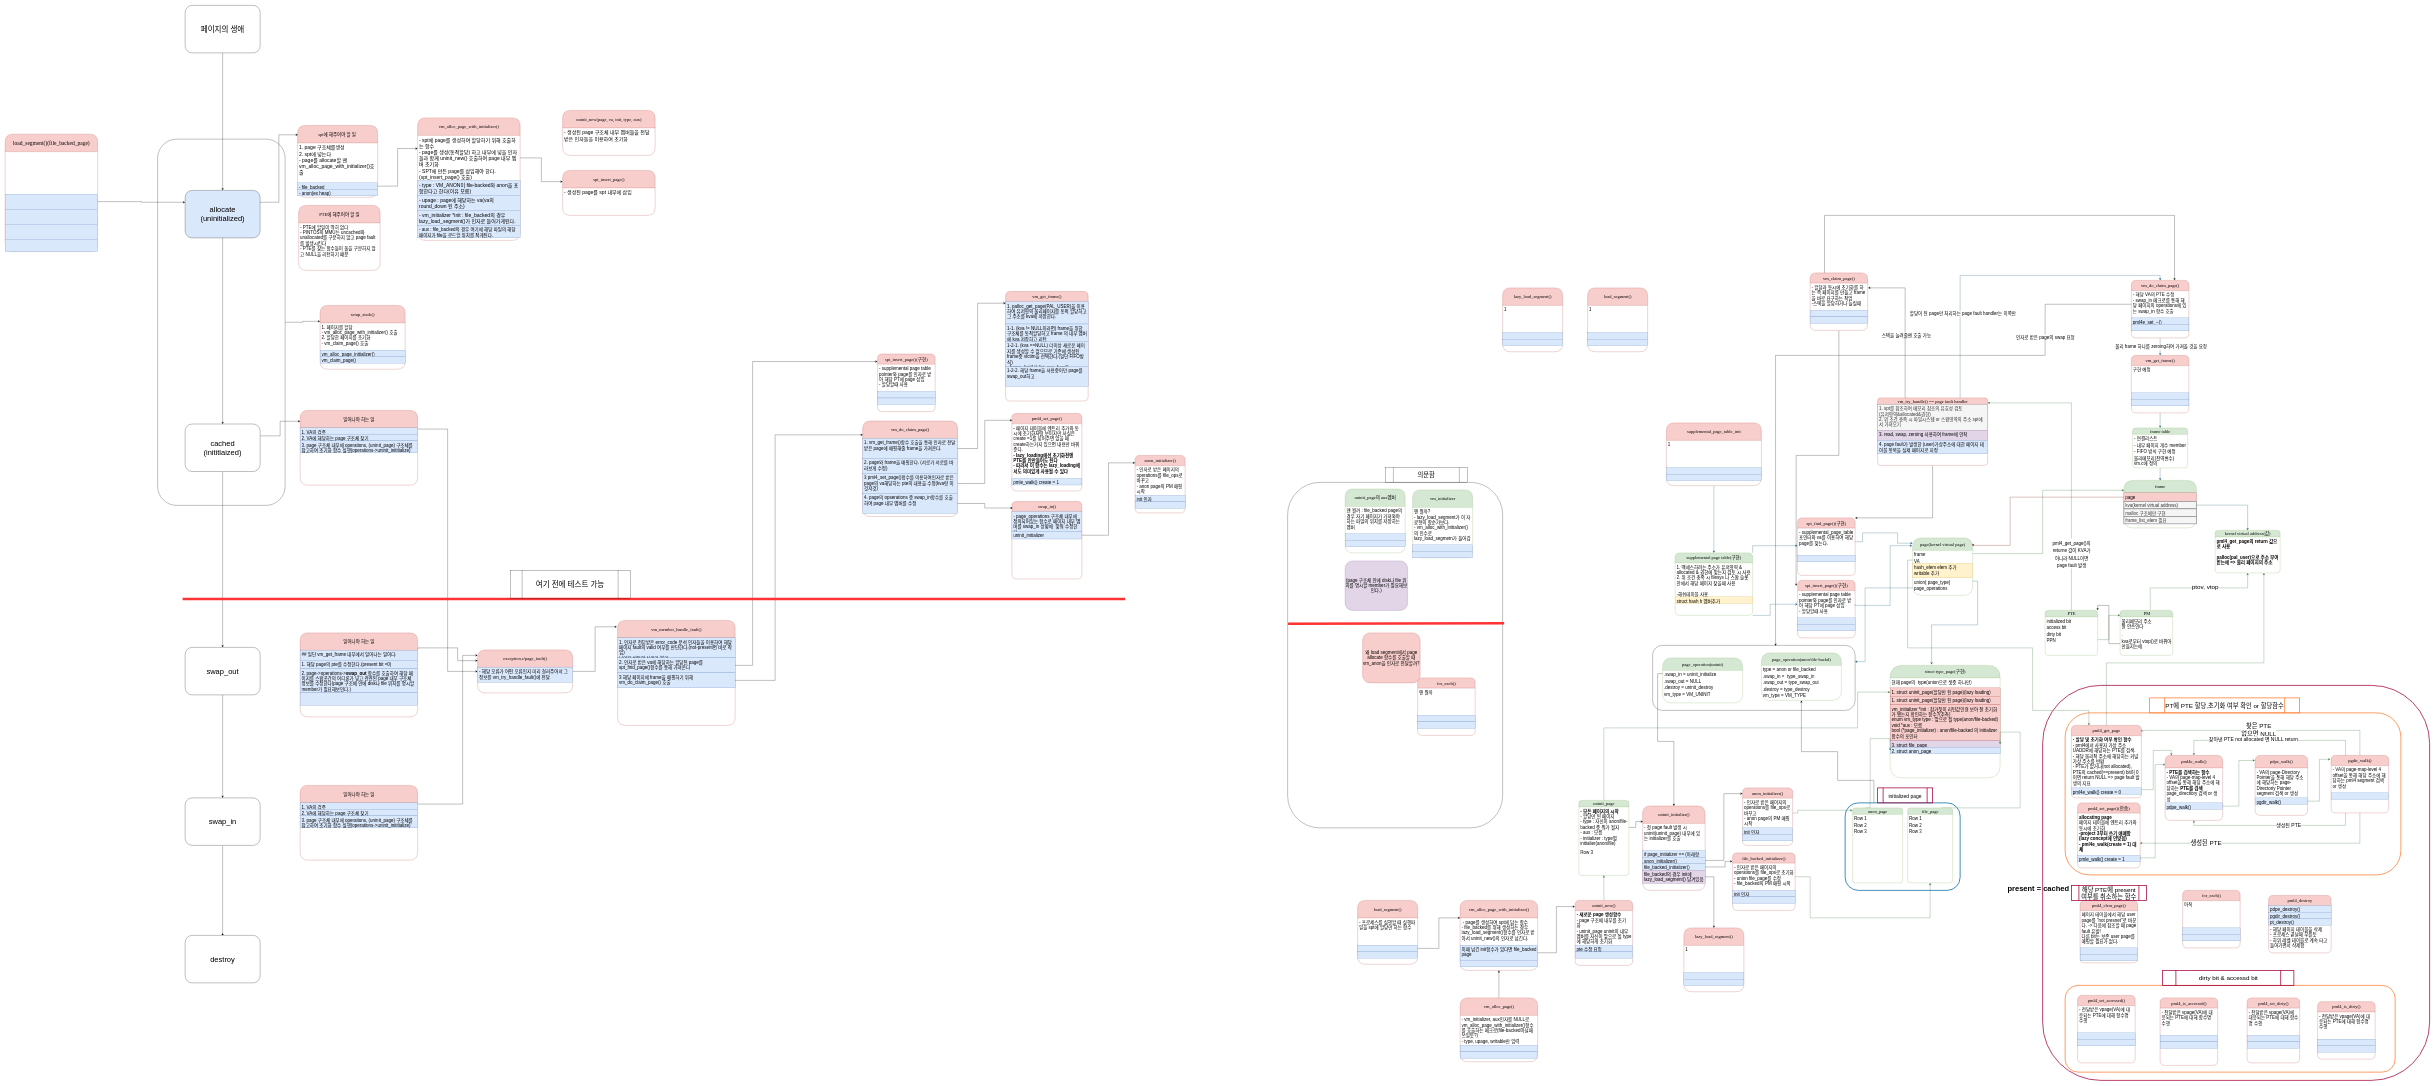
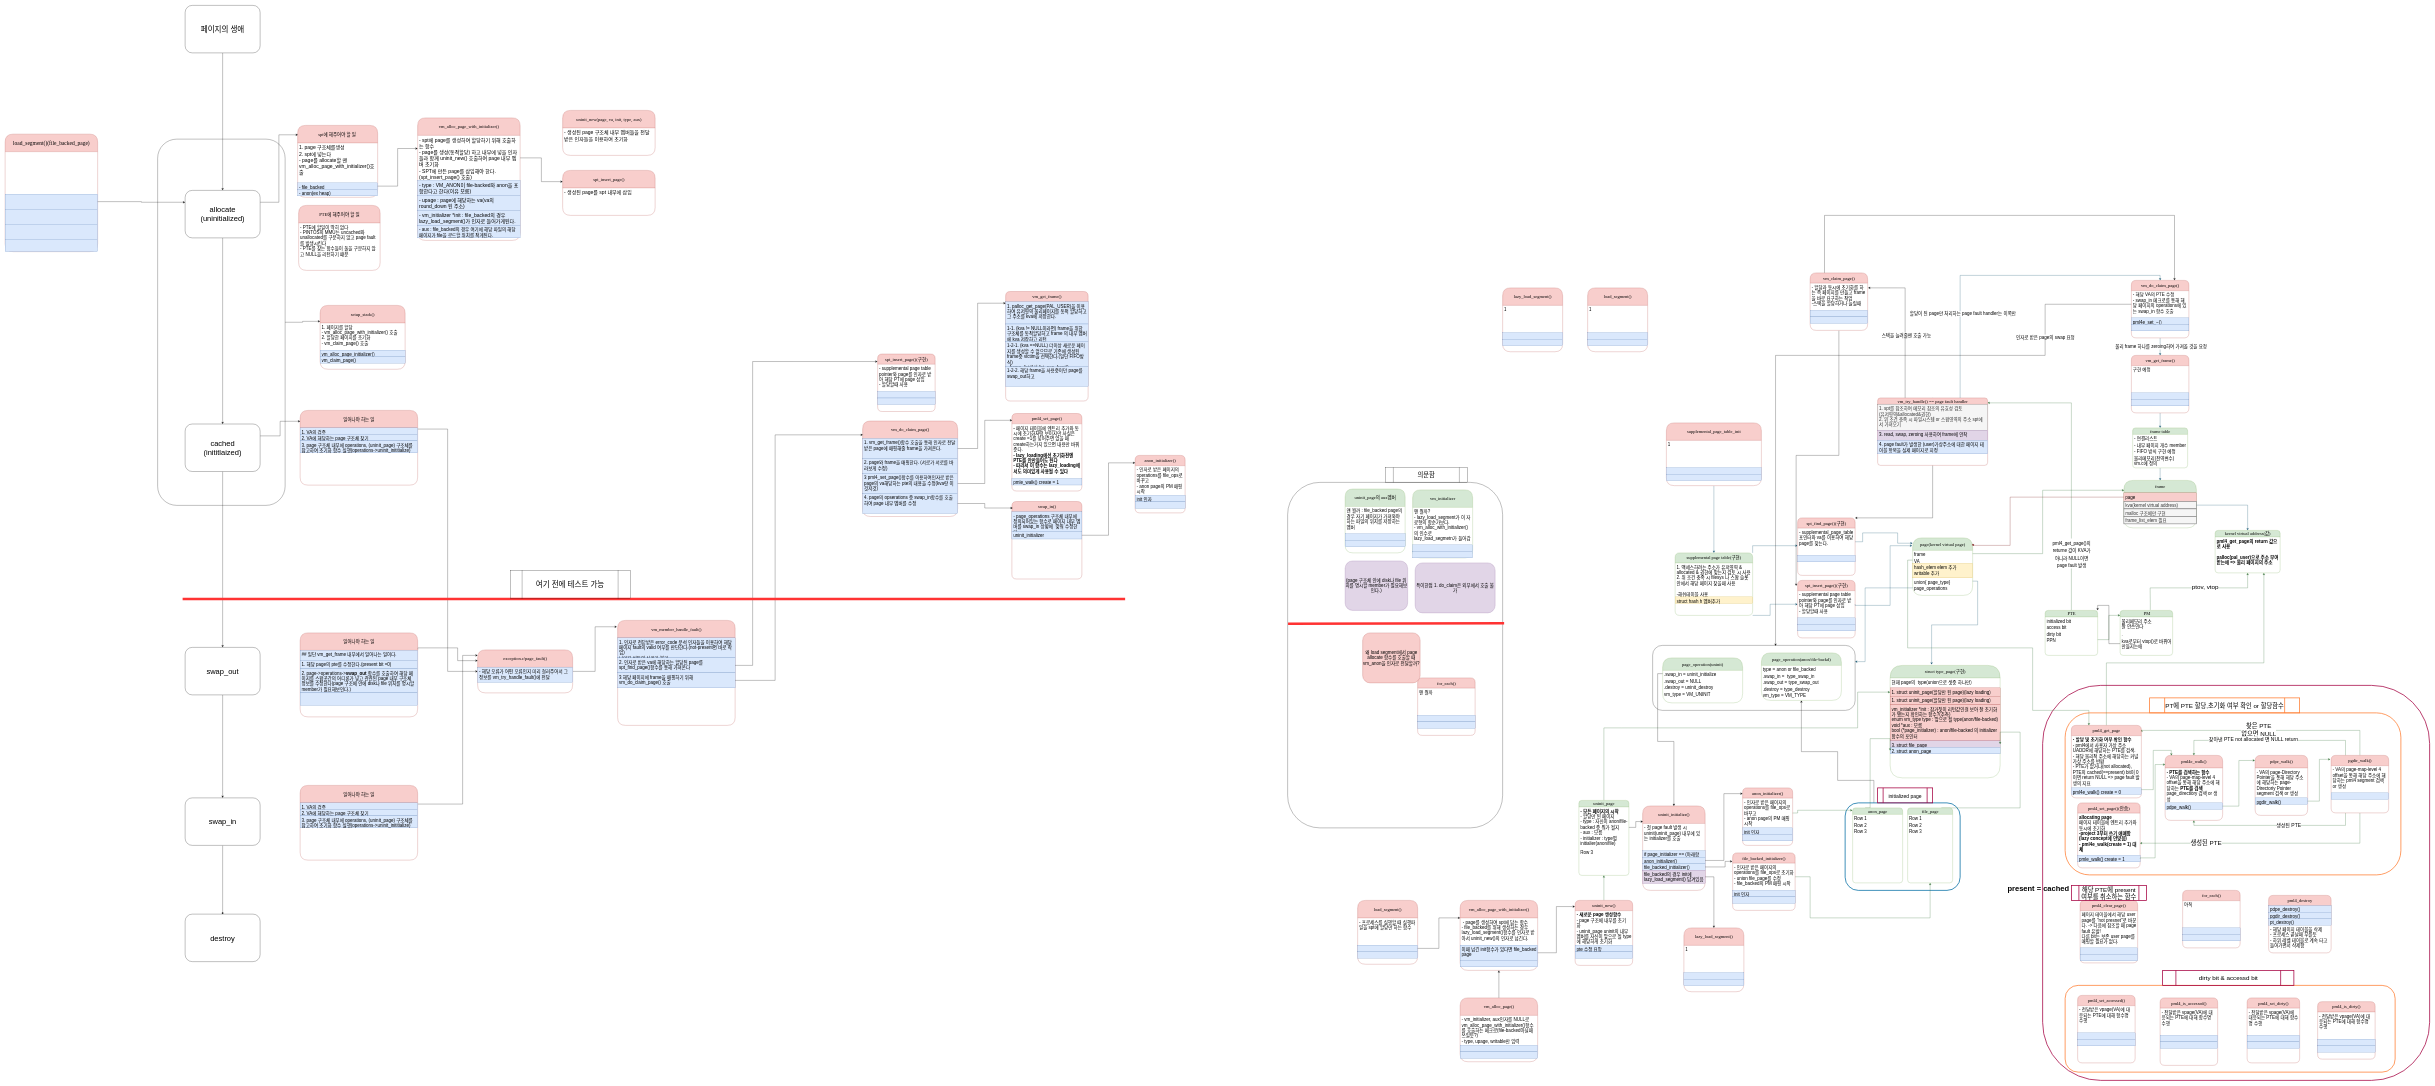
node "allocate (uninitialized)": fillcolor #dae8fc -> #ffffff
node "특이한점 1. do_claim은 외부에서 호출 불가": added
node "destroy": moved (223, 959) -> (223, 938)
